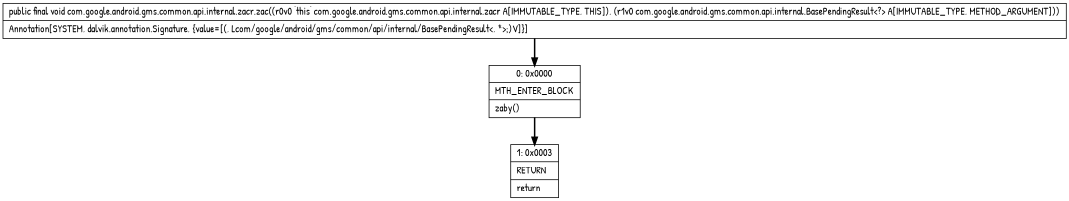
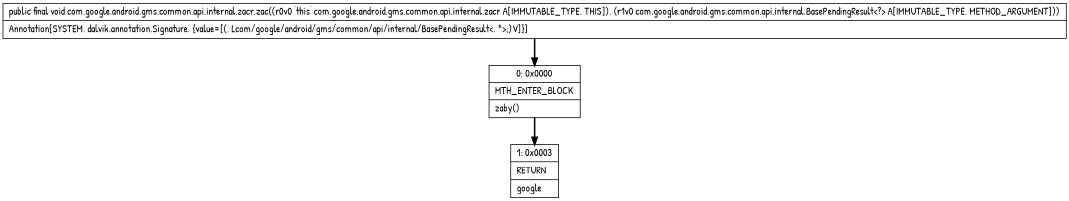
node "1: 0x0003": text "return" -> "google"
